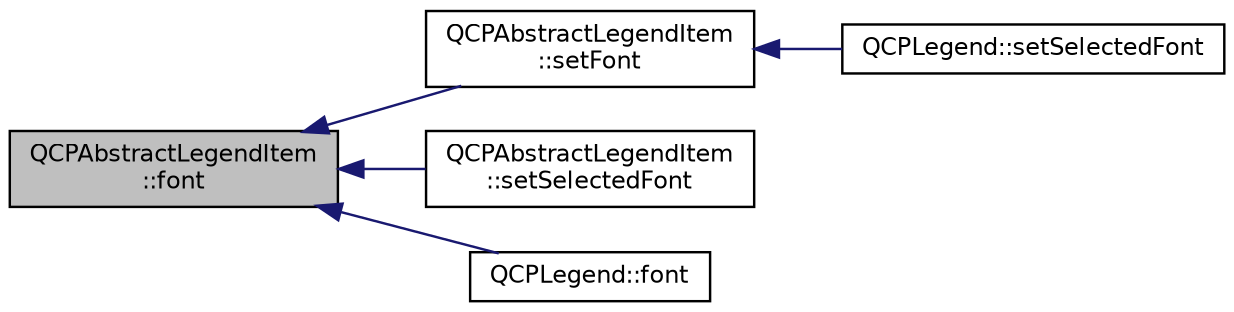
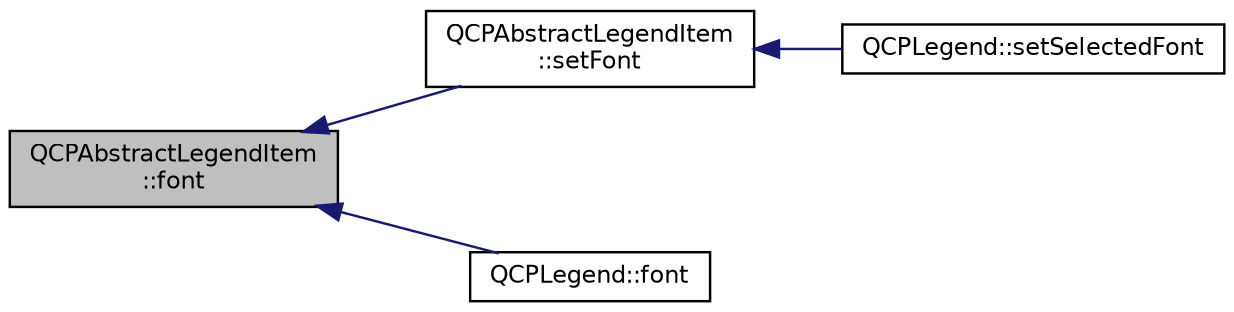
node "QCPAbstractLegendItem ::setSelectedFont": removed
